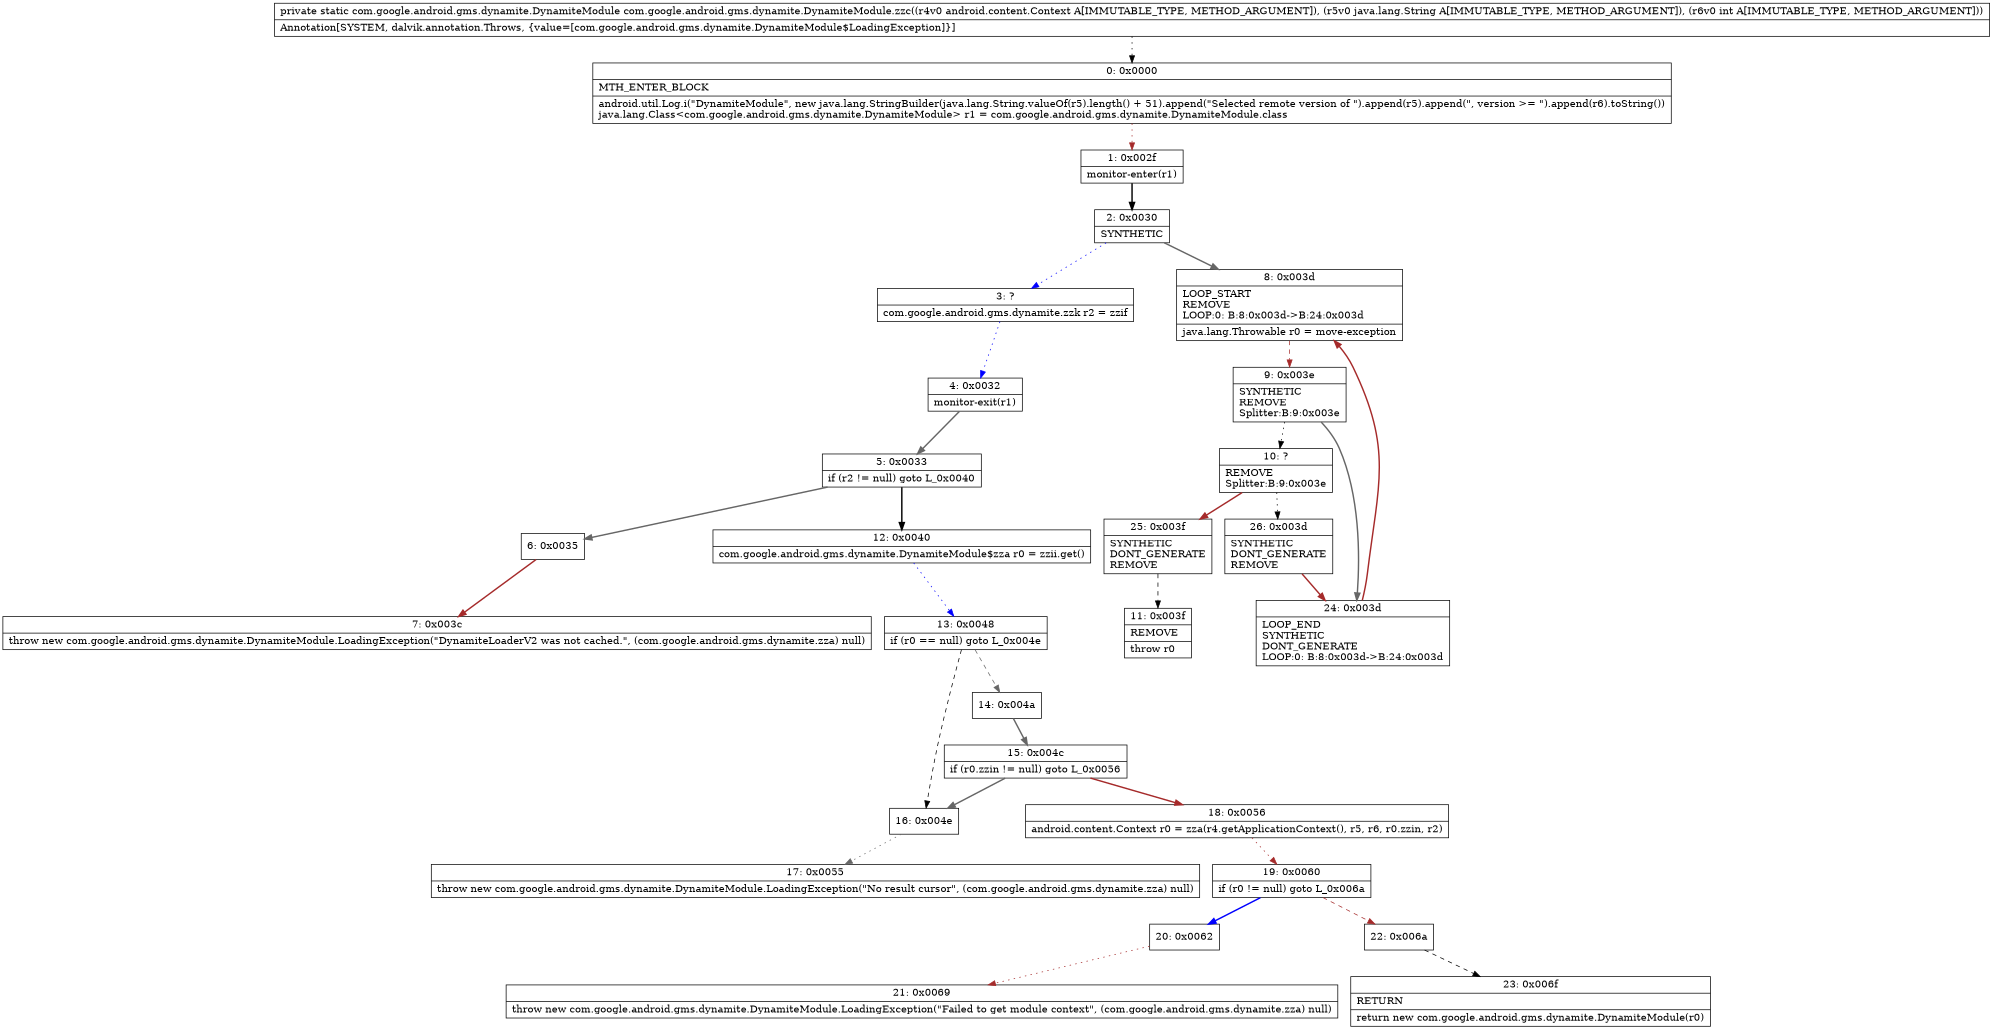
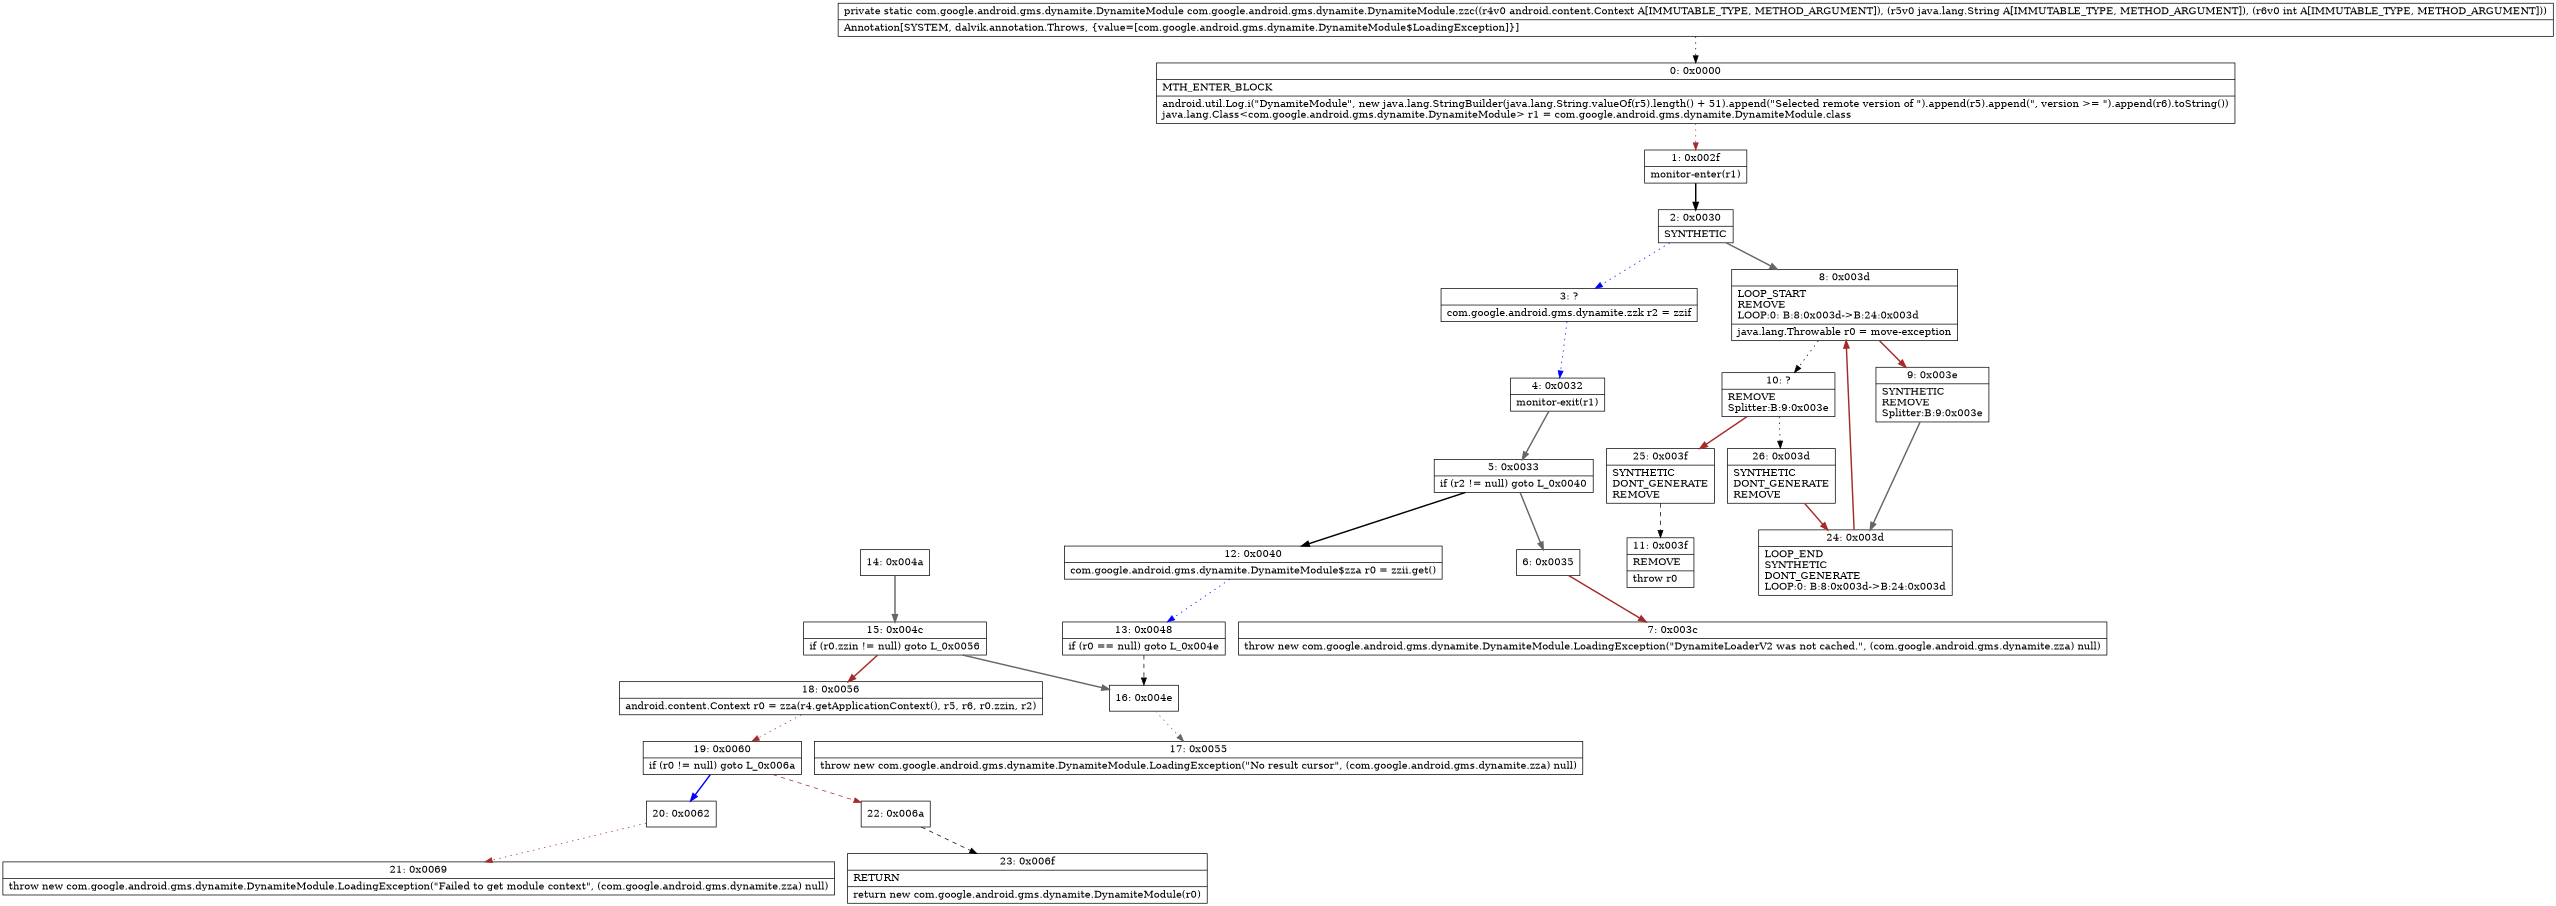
edge "8: 0x003d" -> "9: 0x003e": style dashed -> bold
edge "9: 0x003e" -> "10: ?": now "8: 0x003d" -> "10: ?"
edge "13: 0x0048" -> "14: 0x004a": removed
